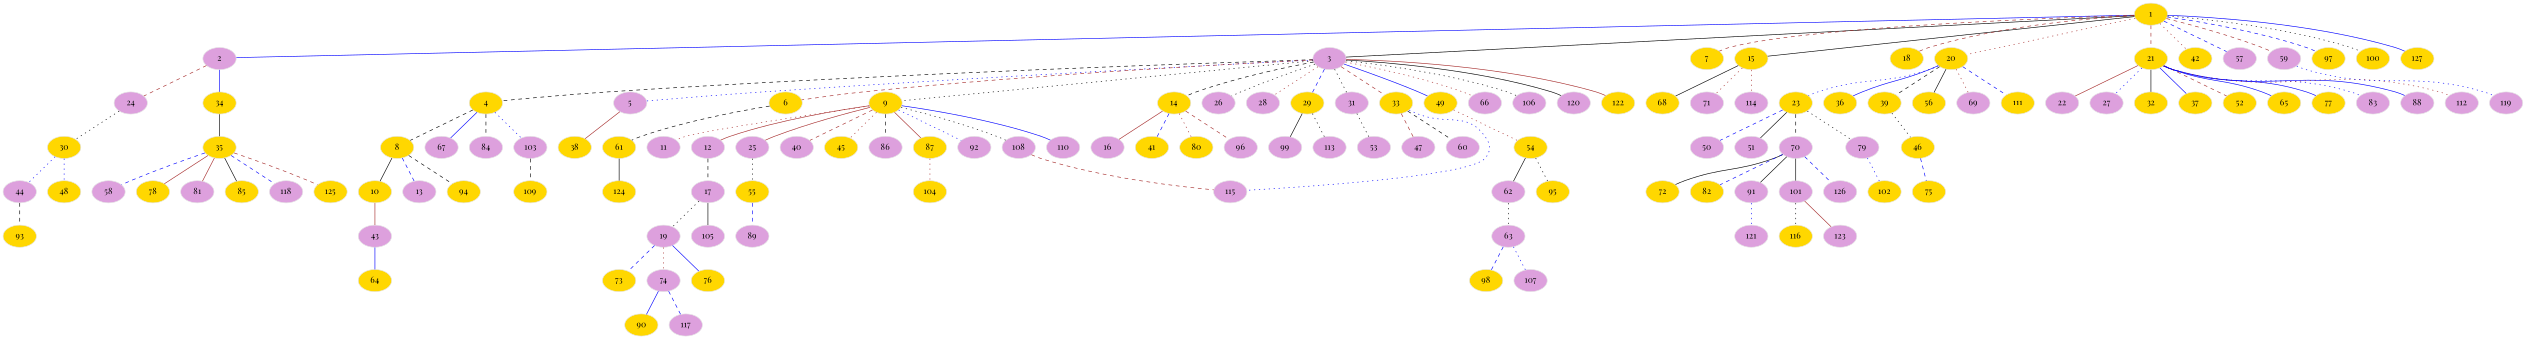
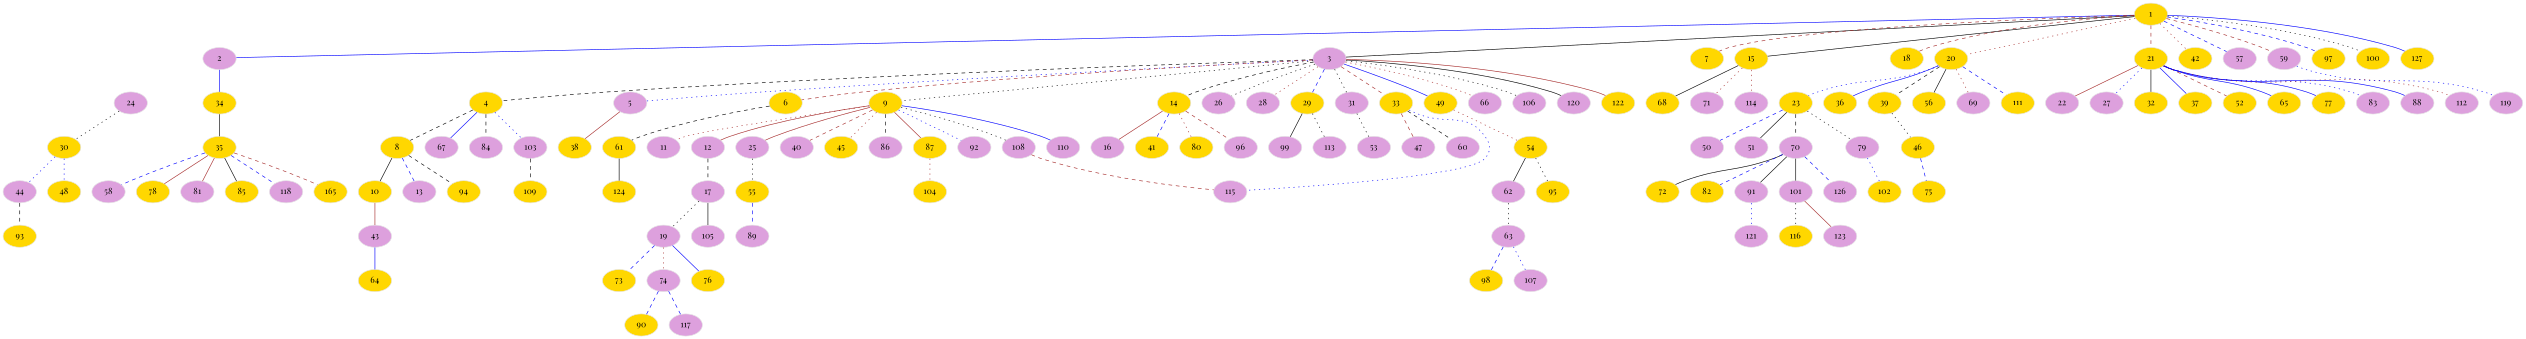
edge "2" -- "24": removed
node "125": label "125" -> "165"
edge "74" -- "90": style solid -> dashed
